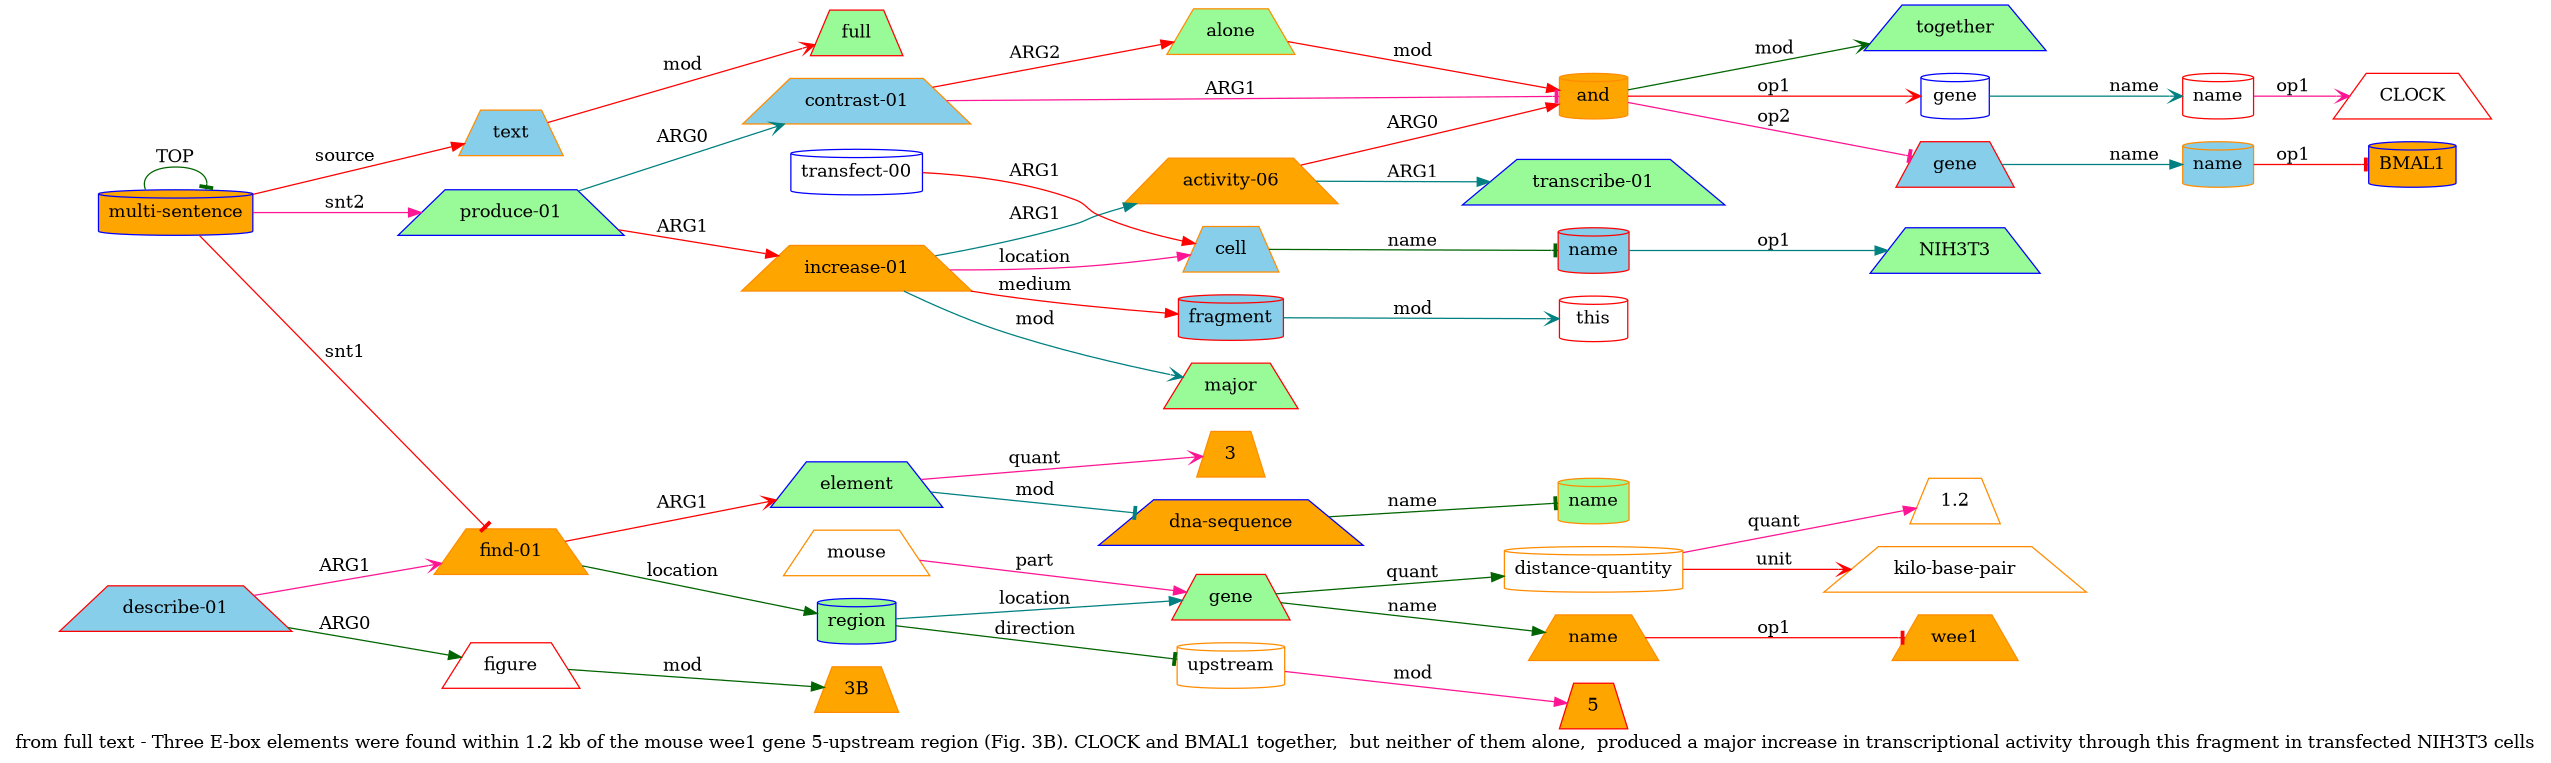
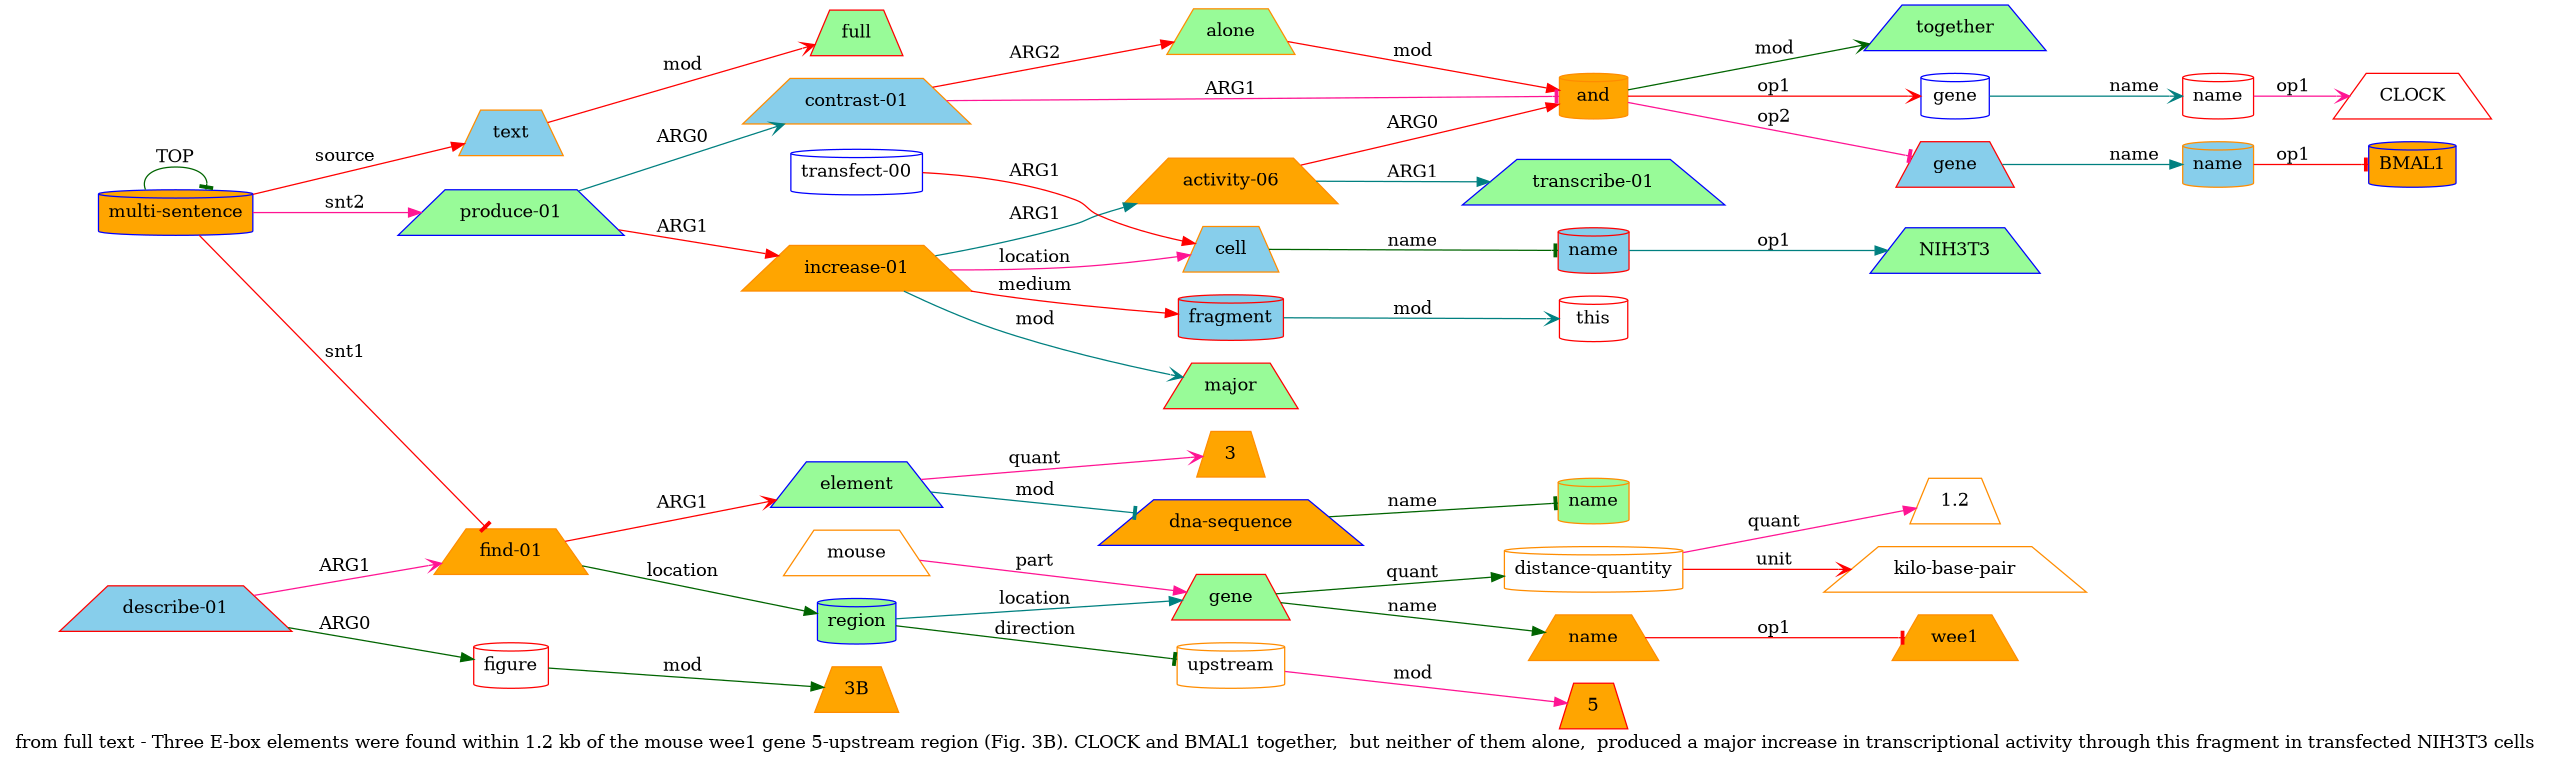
node "figure": shape trapezium -> cylinder
